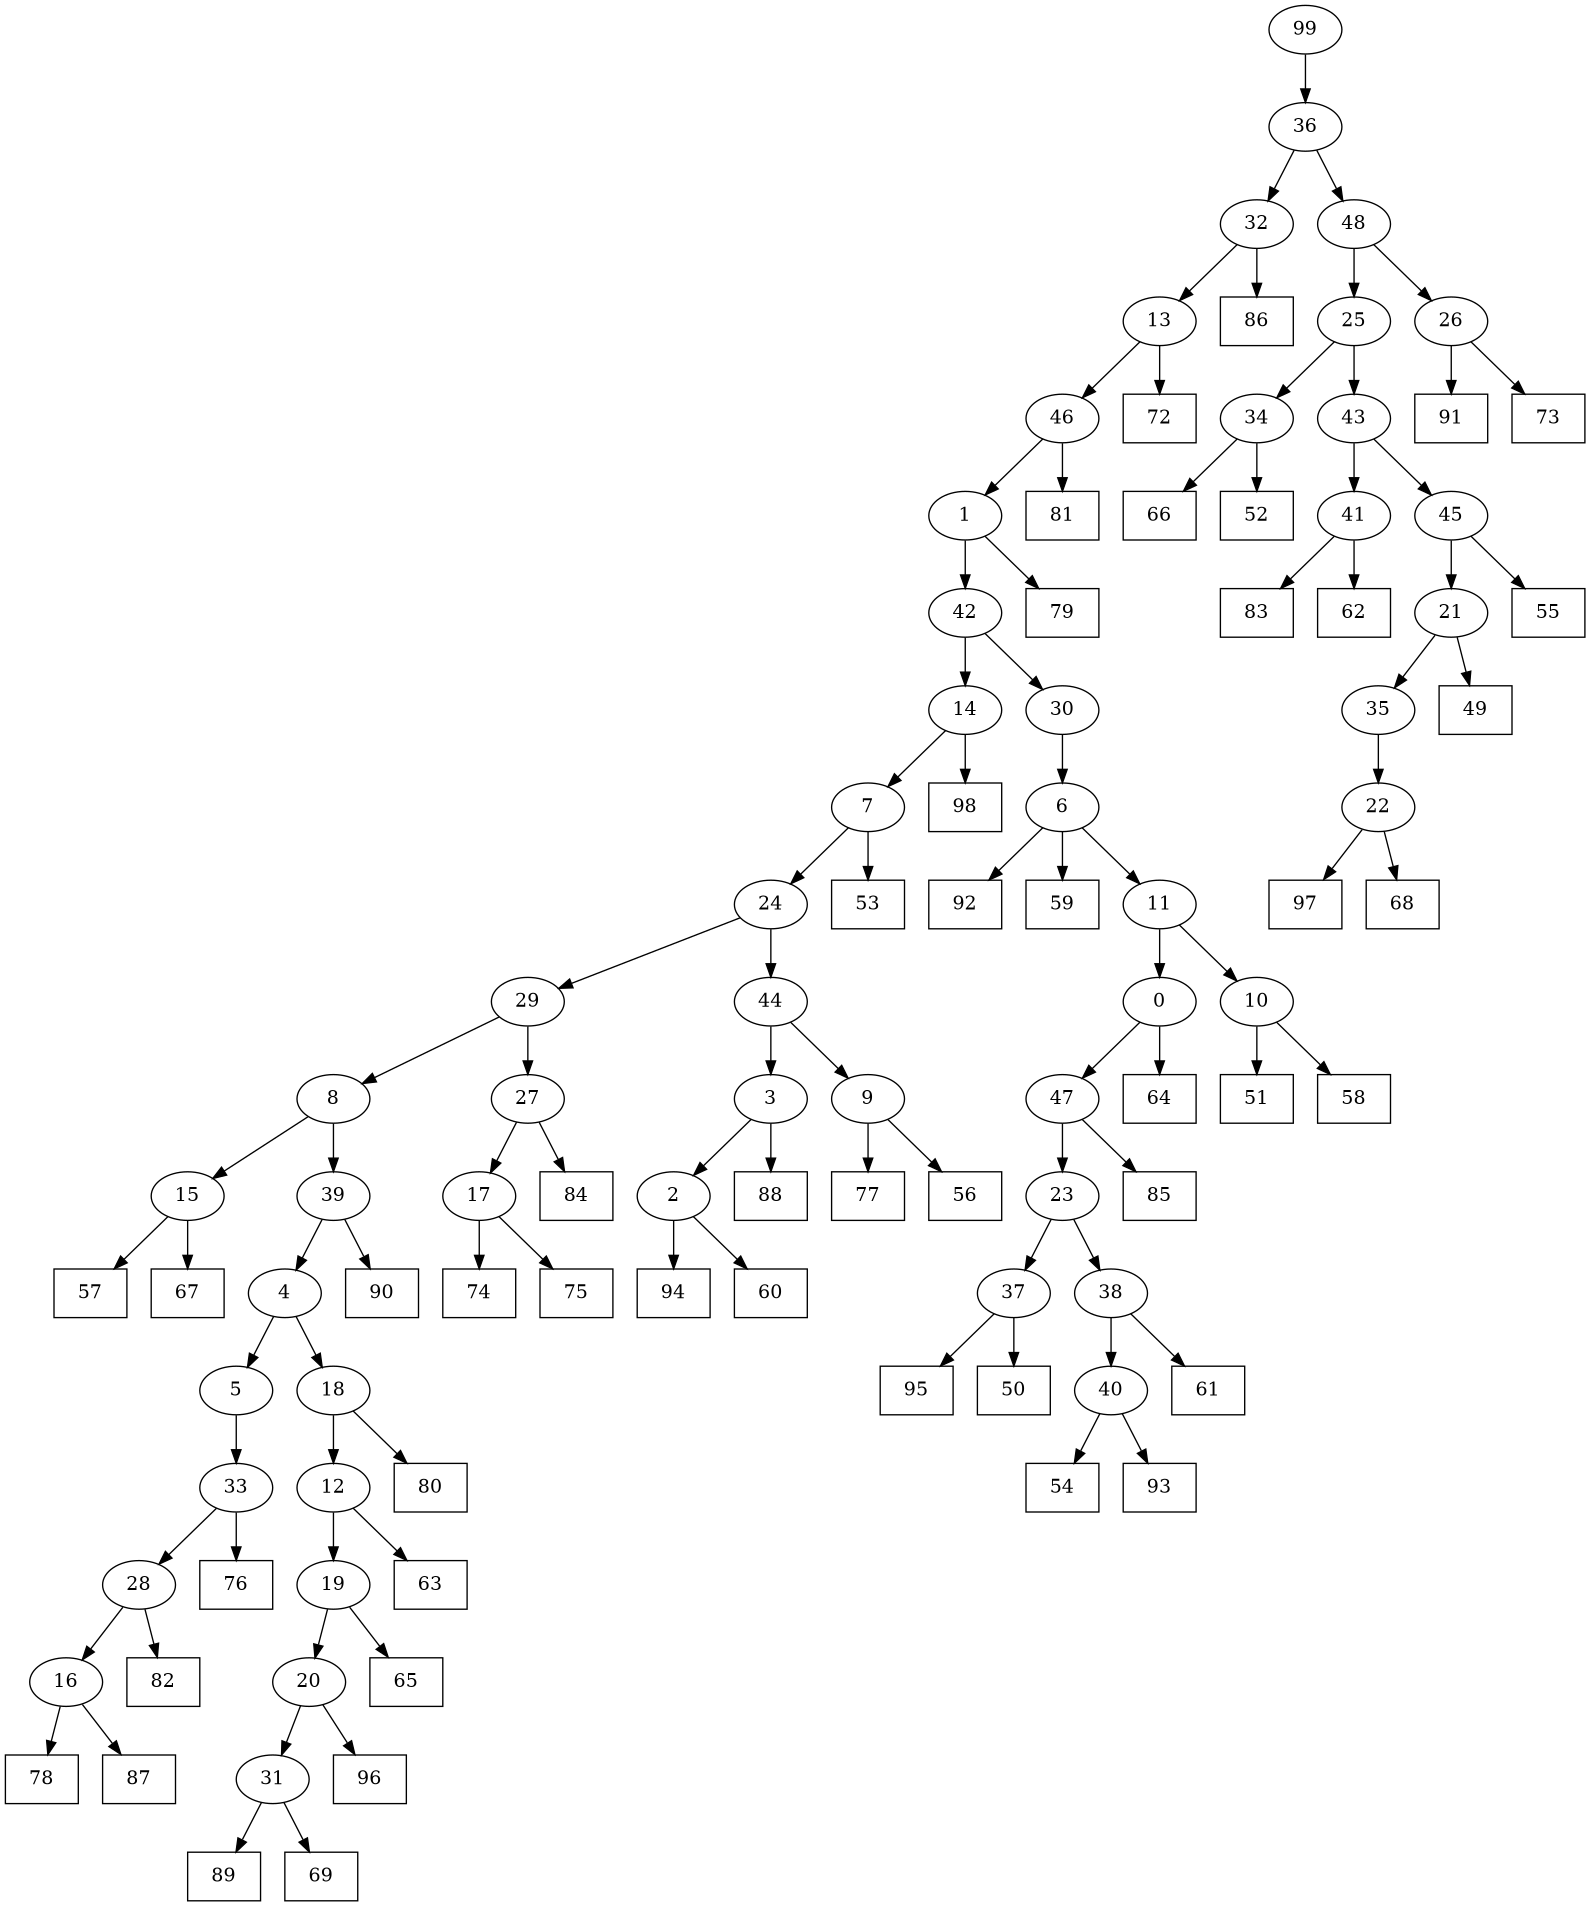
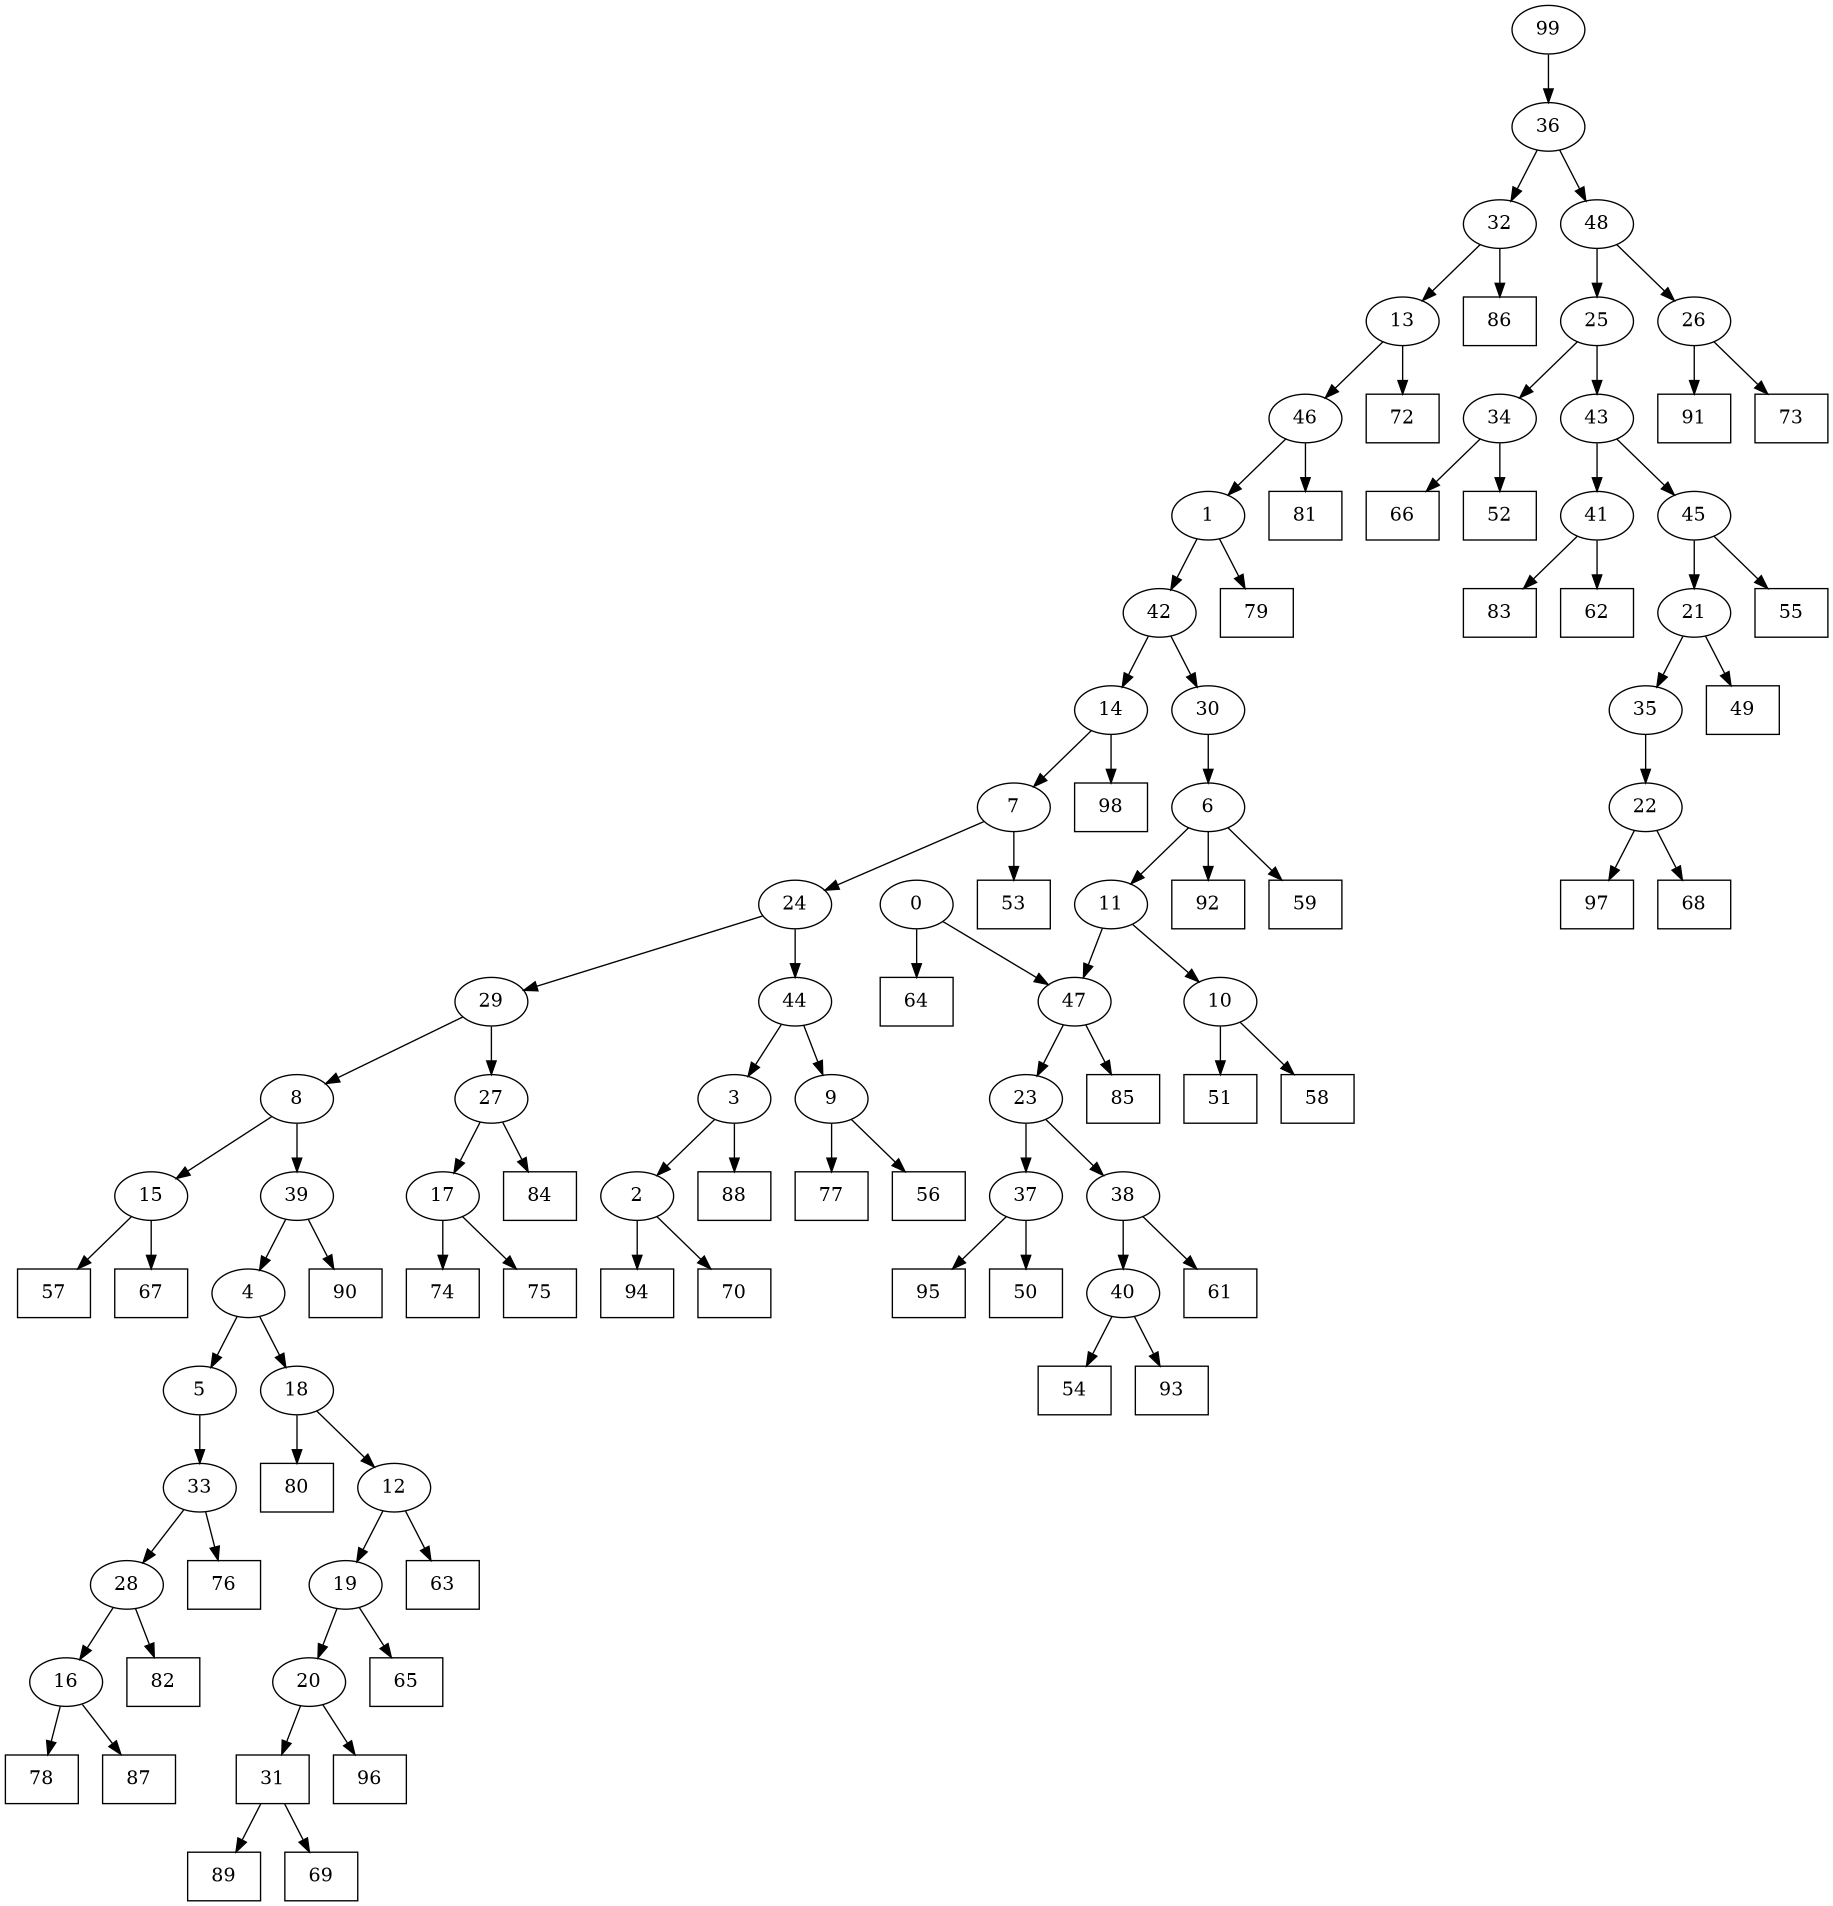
edge "11" -> "0": now "11" -> "47"
node "60": label "60" -> "70"
node "31": shape ellipse -> box
